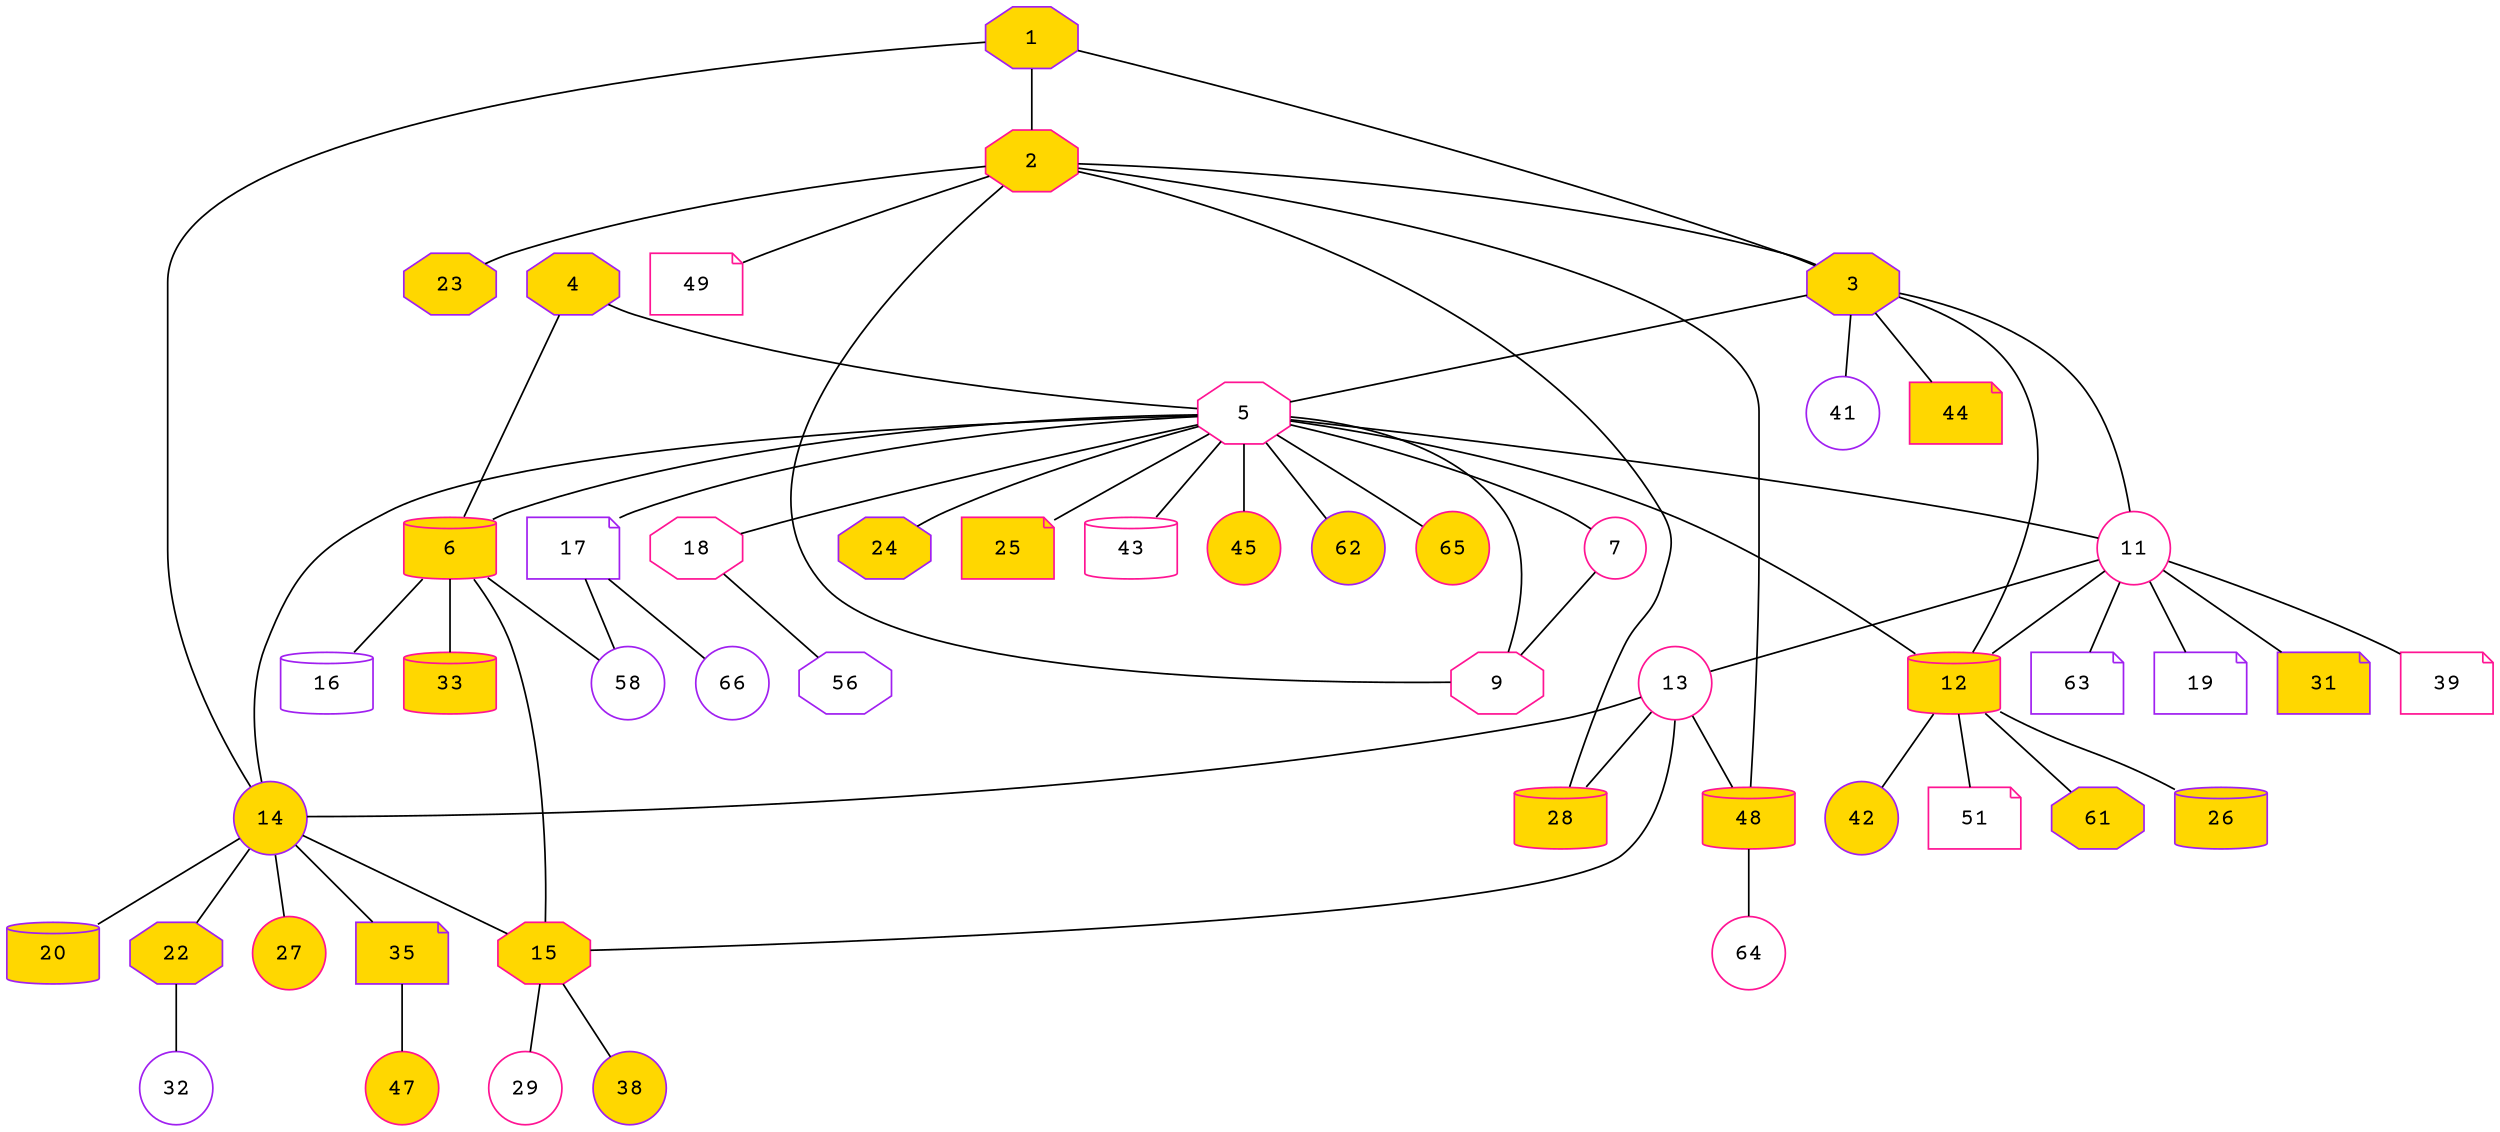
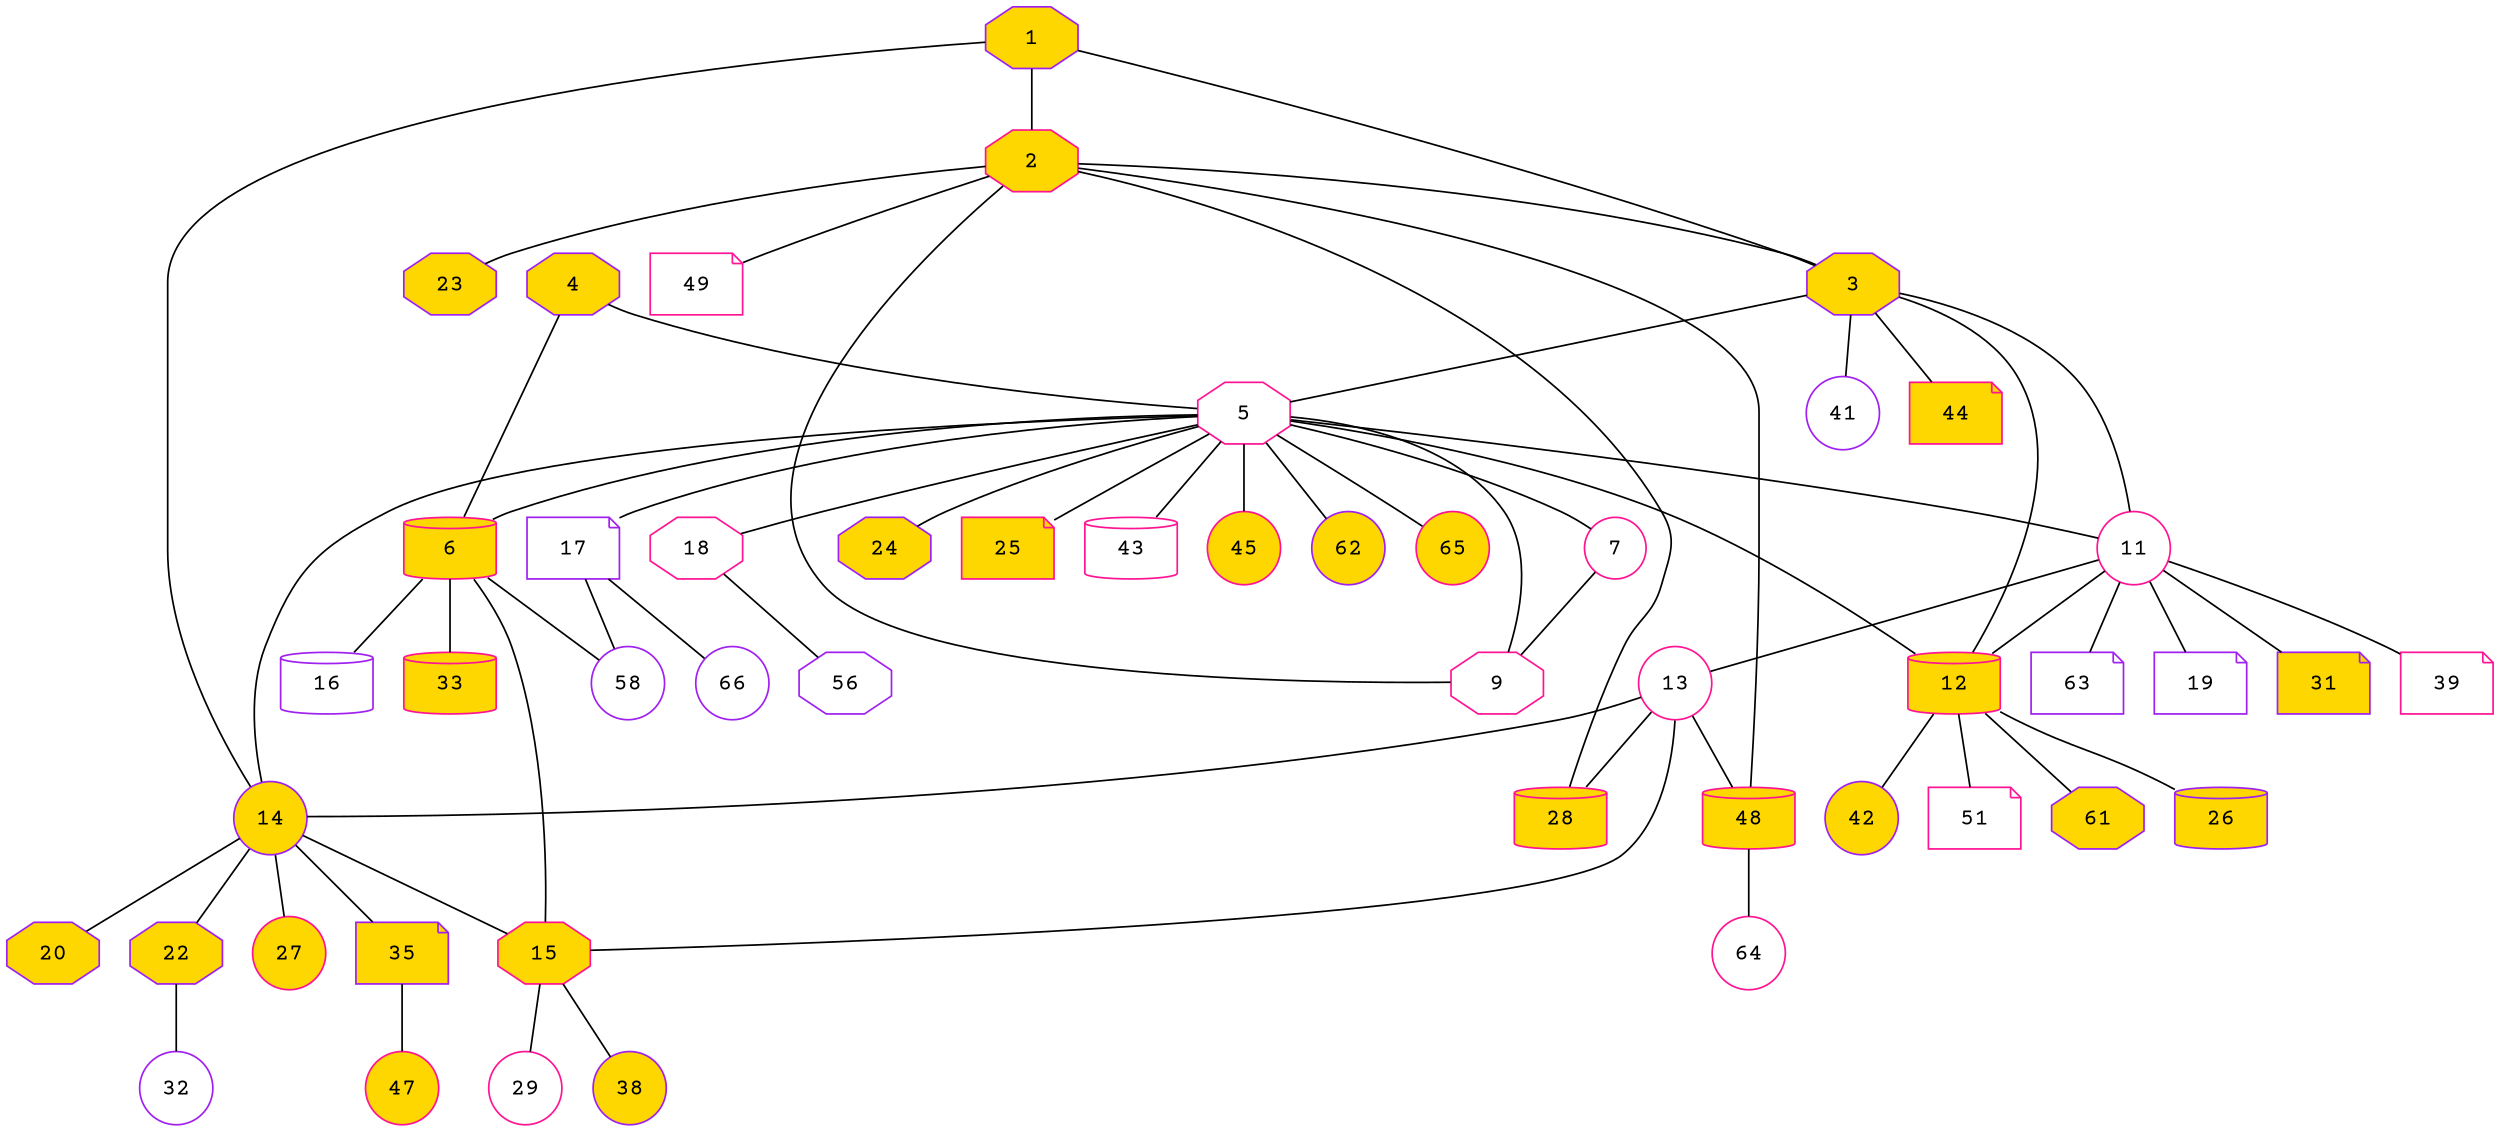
node "20": shape cylinder -> octagon
